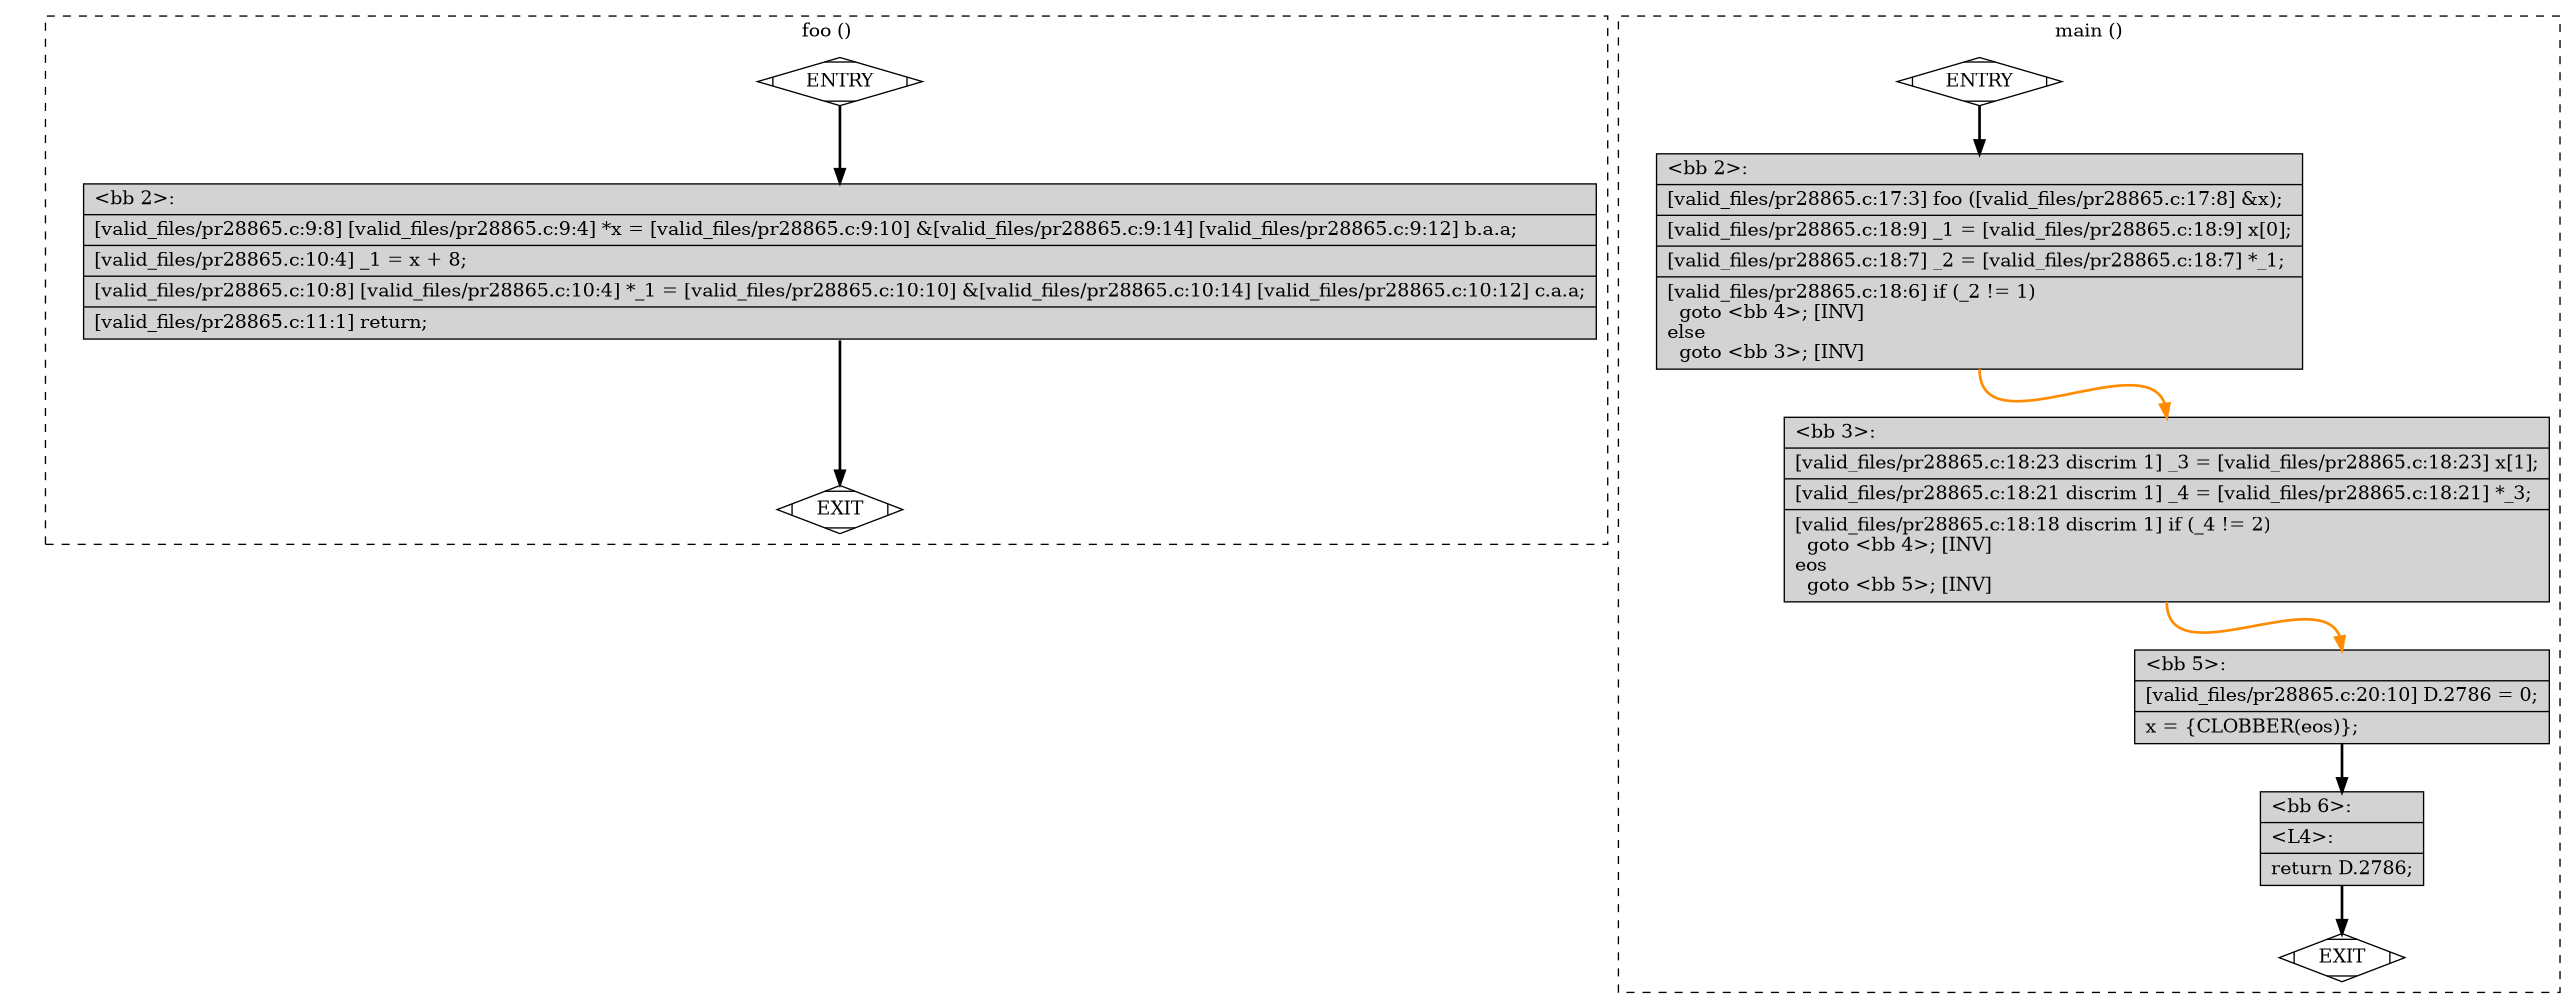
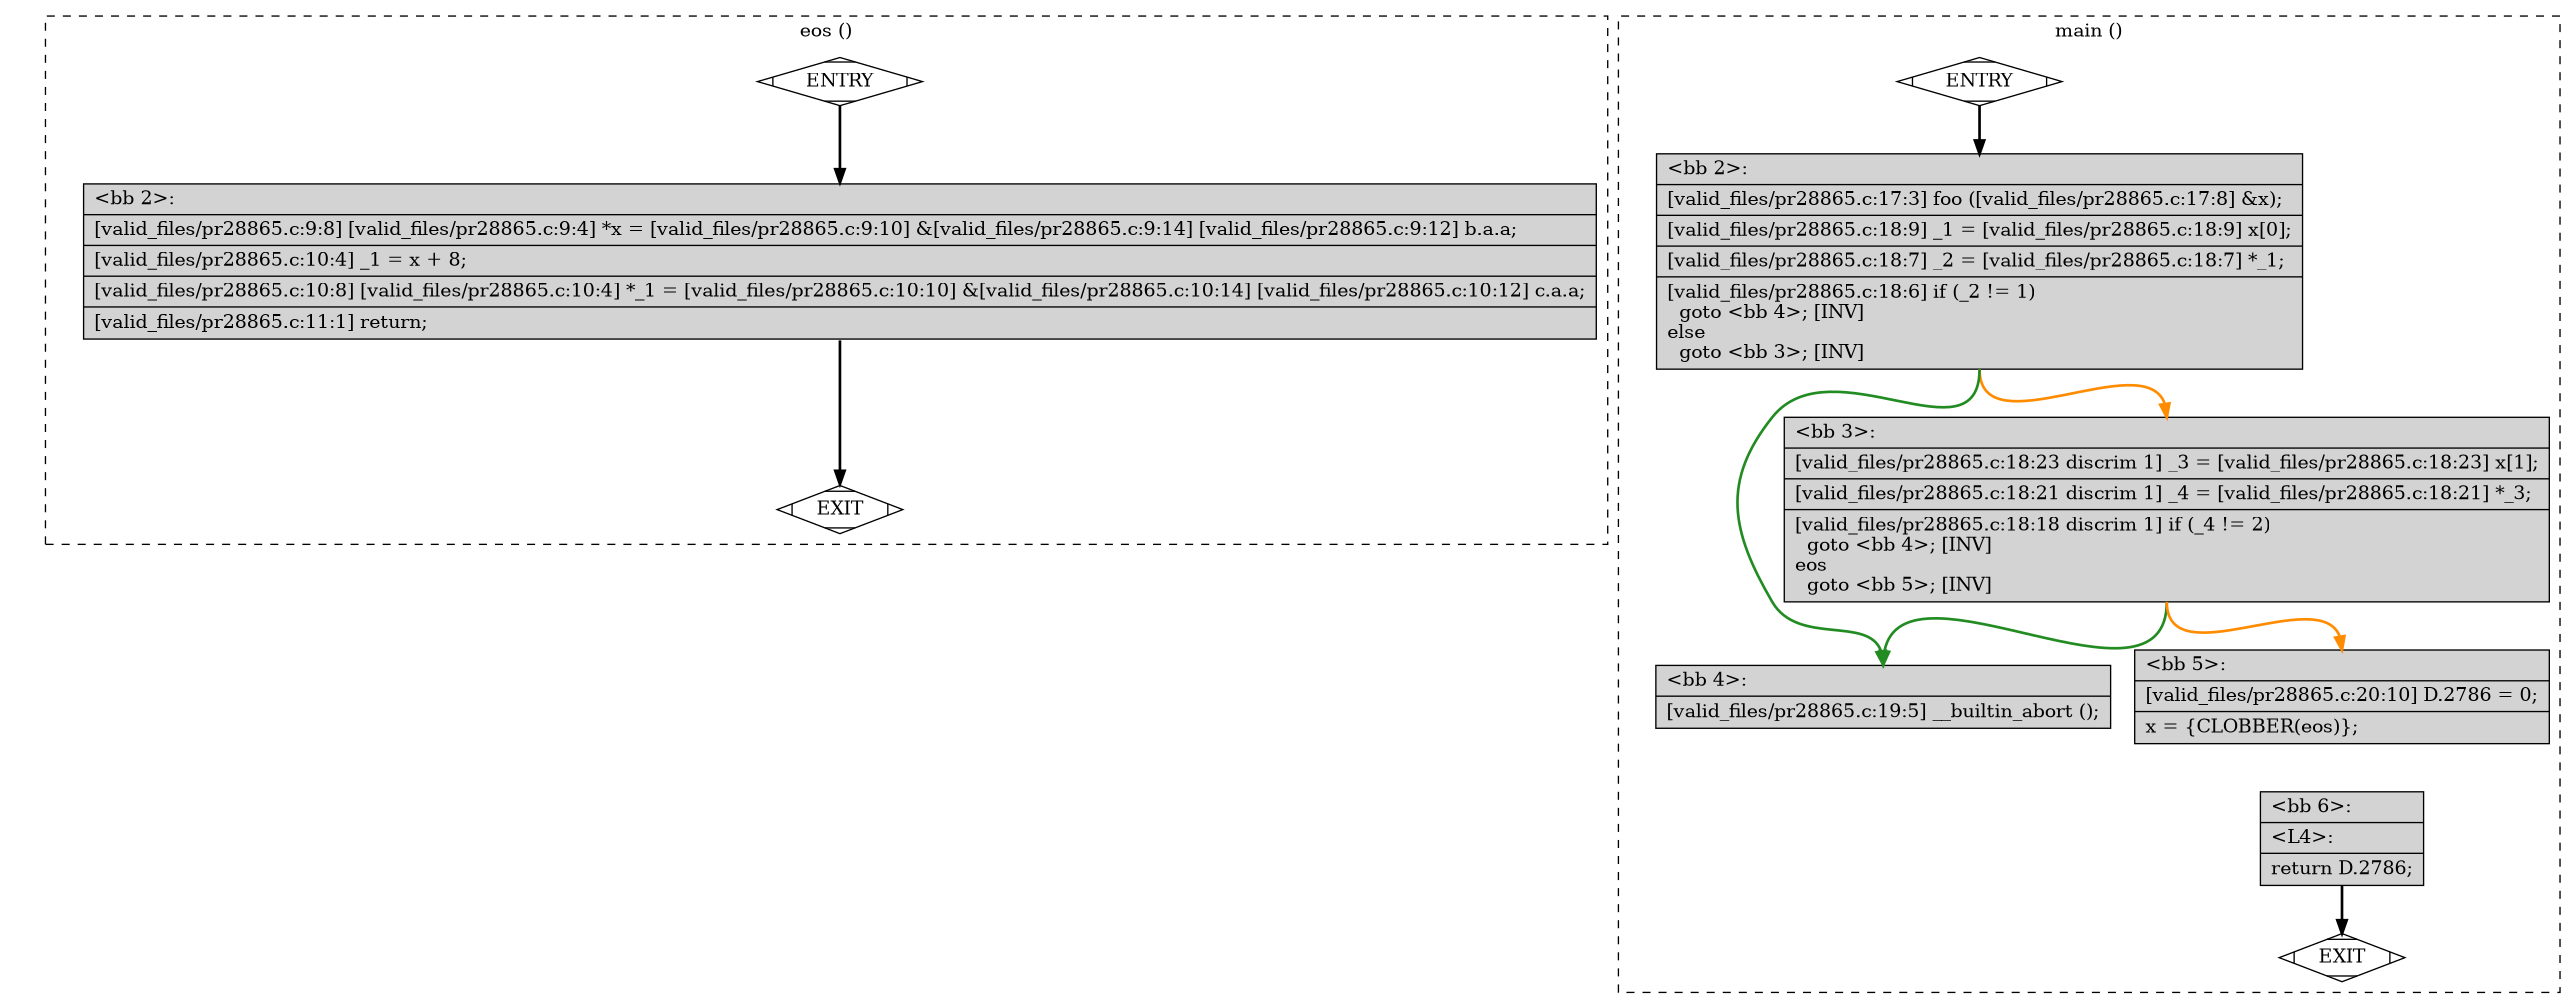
cluster "foo ()": label "foo ()" -> "eos ()"
node "<bb 4>:": added
edge "<bb 5>:" -> "<bb 6>:": removed
